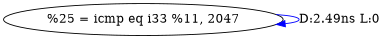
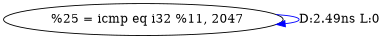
node "%25 = icmp eq i33 %11, 2047": label "%25 = icmp eq i33 %11, 2047" -> "%25 = icmp eq i32 %11, 2047"
